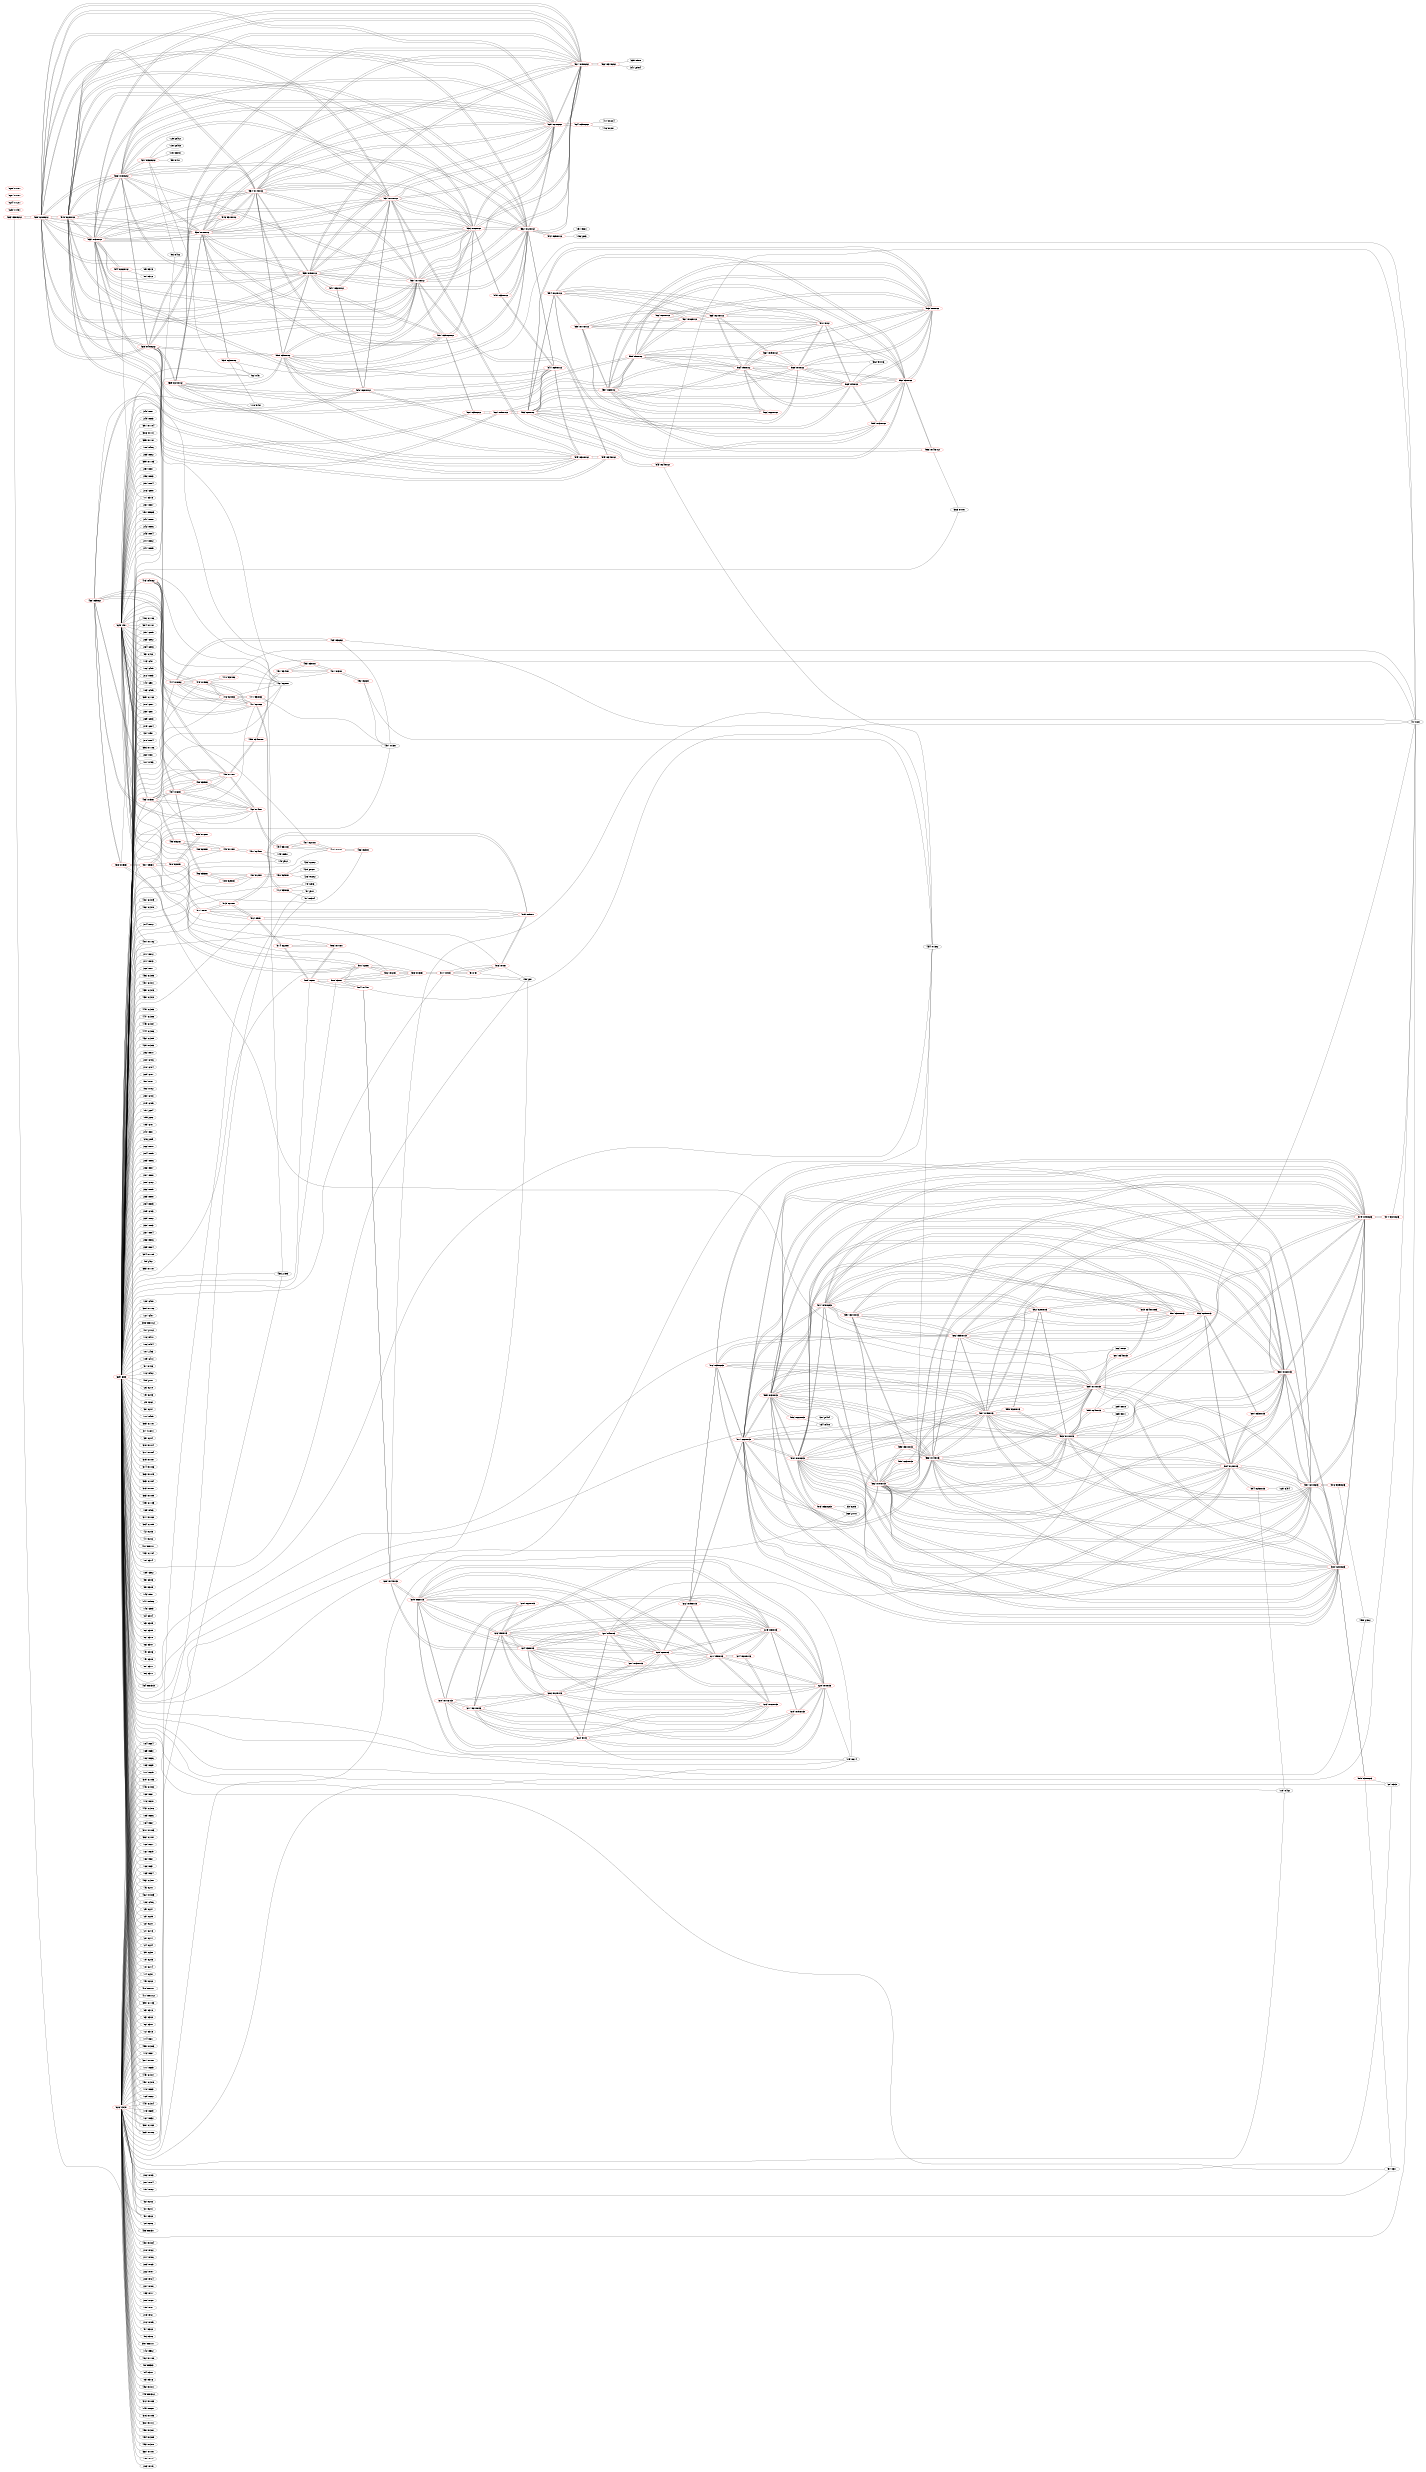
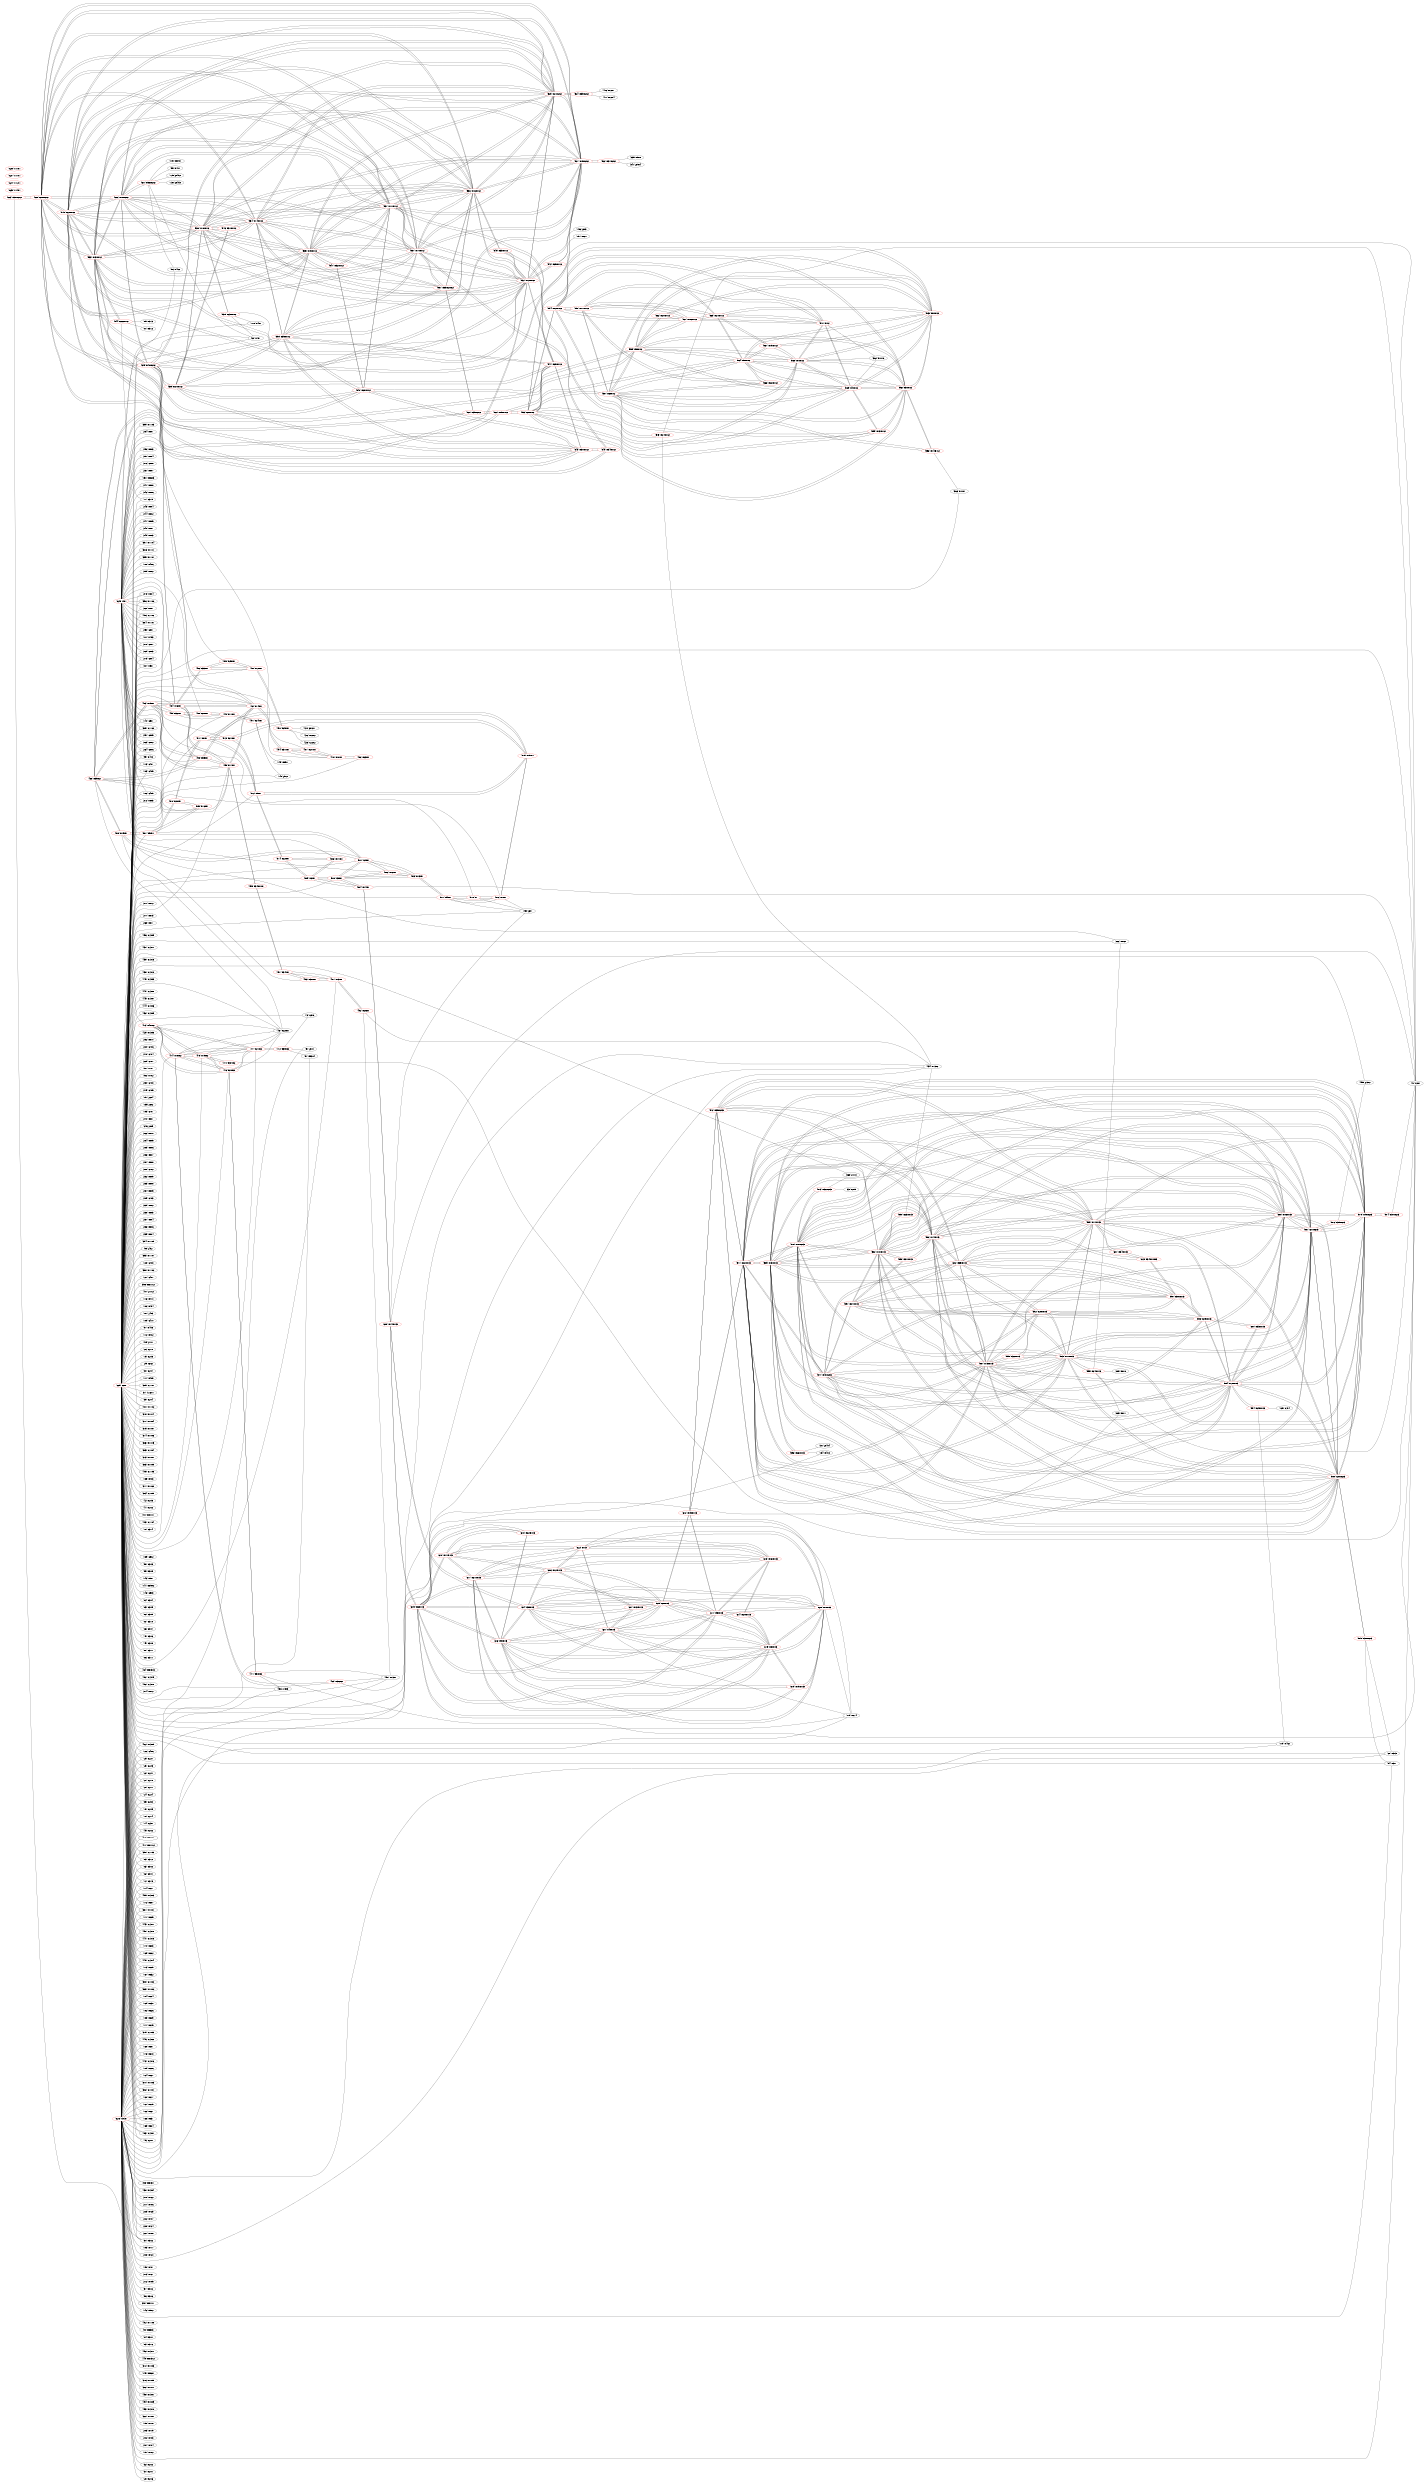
node "(441) C1315": added
